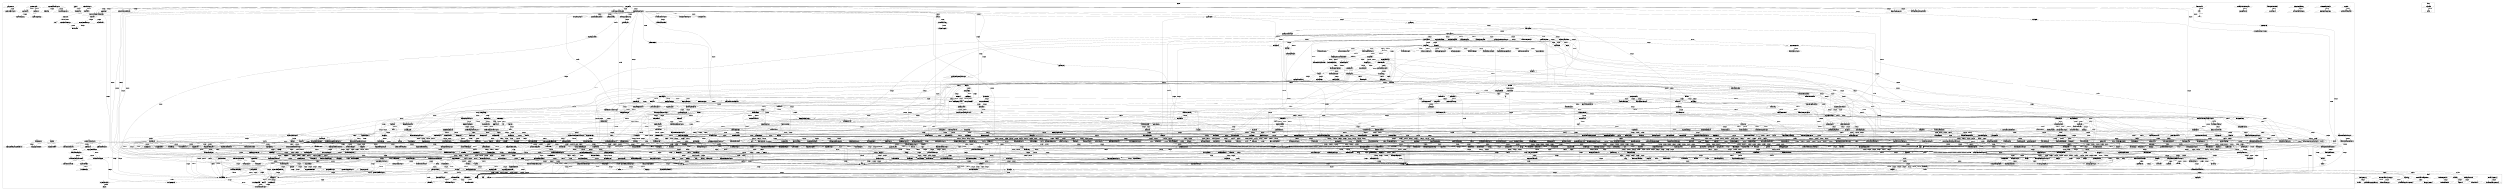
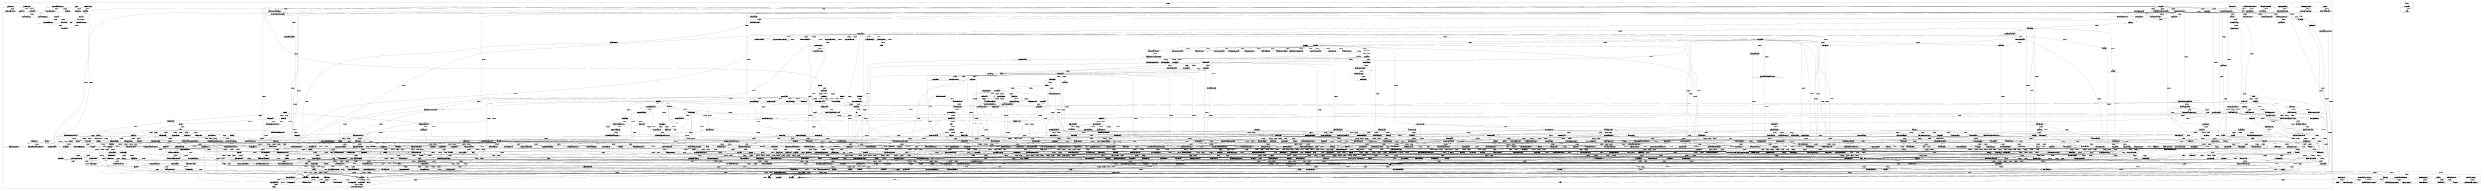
edge "PostgresMain" -> "pgstat_report_activity": now "find_forced_null_var" -> "pgstat_report_activity"
node "set_ps_display_with_len": label "set_ps_display_with_len" -> "set_ps_display_duplicate_len"
edge "expression_tree_mutator_impl" -> "simplify_function": reversed
node "buildNSItemFromTupleDesc": removed
